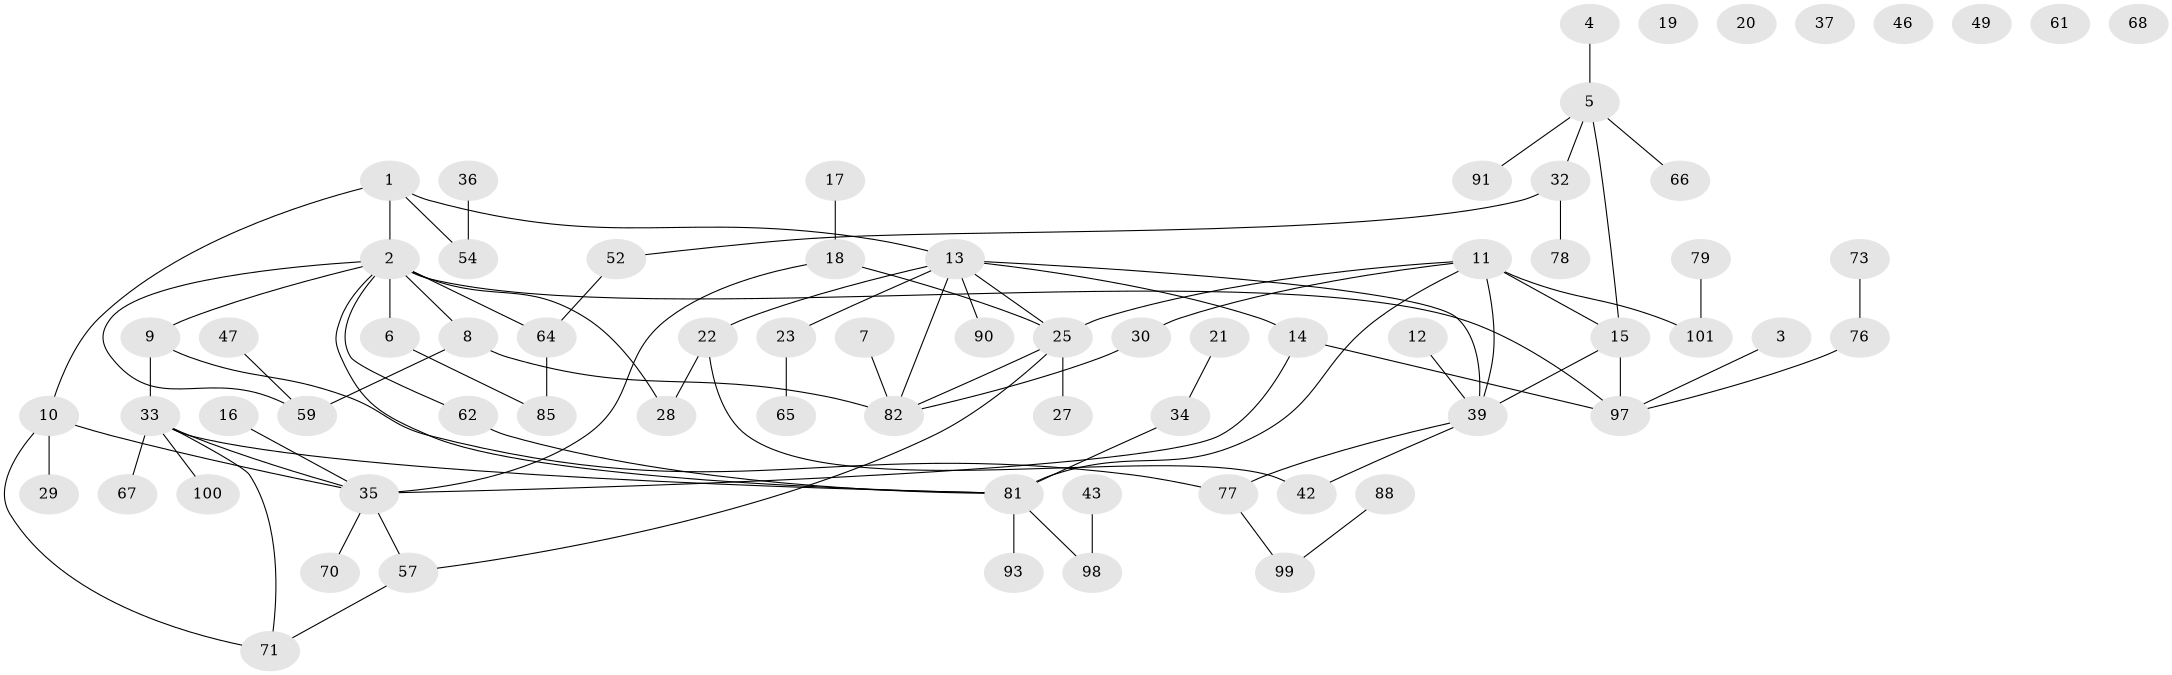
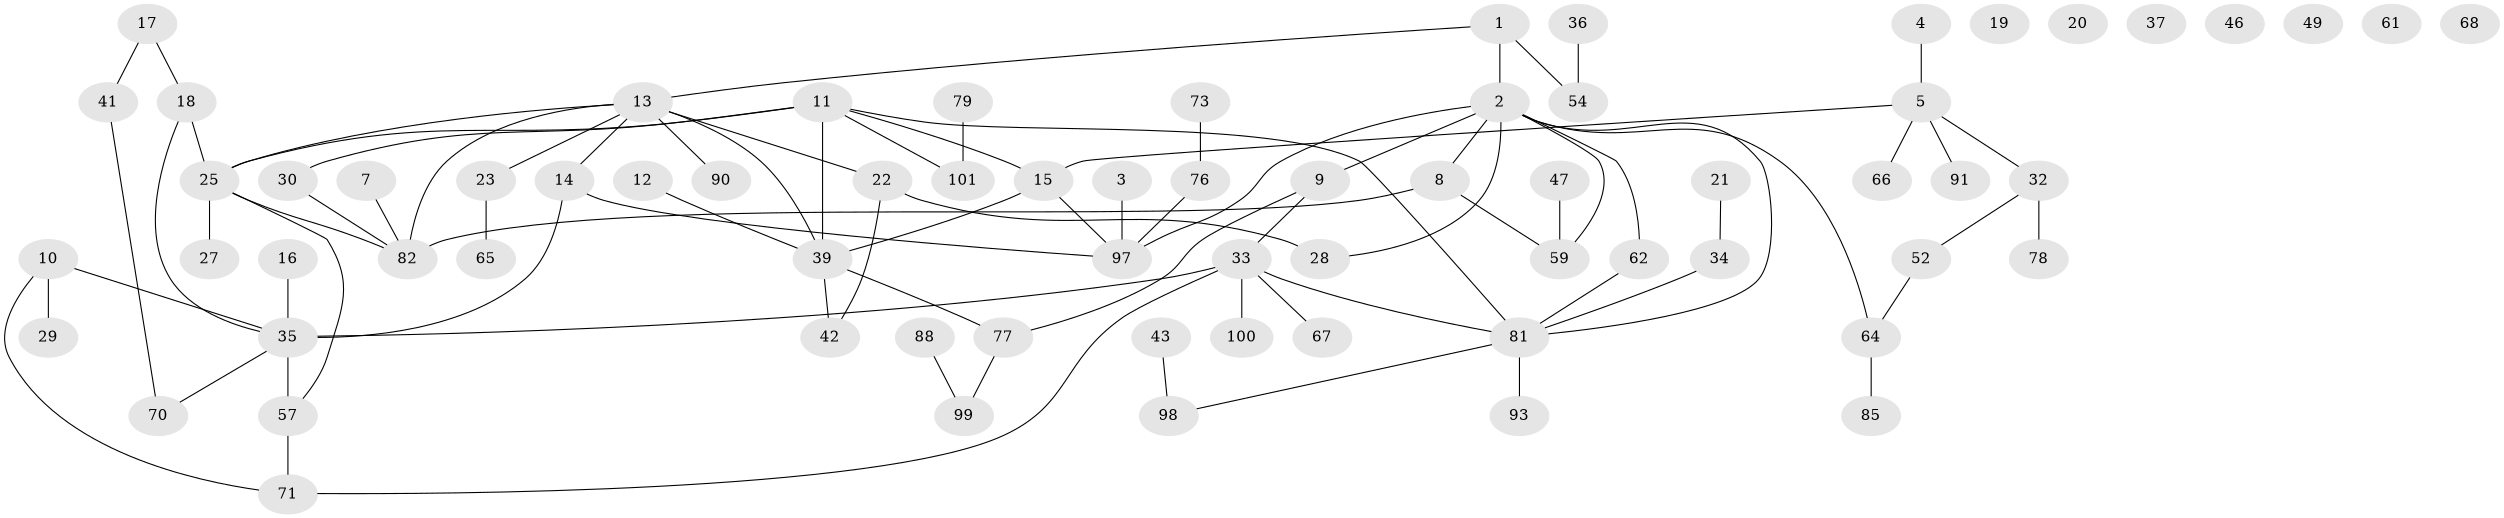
node "41": added
edge "1" -- "10": removed
node "6": removed
